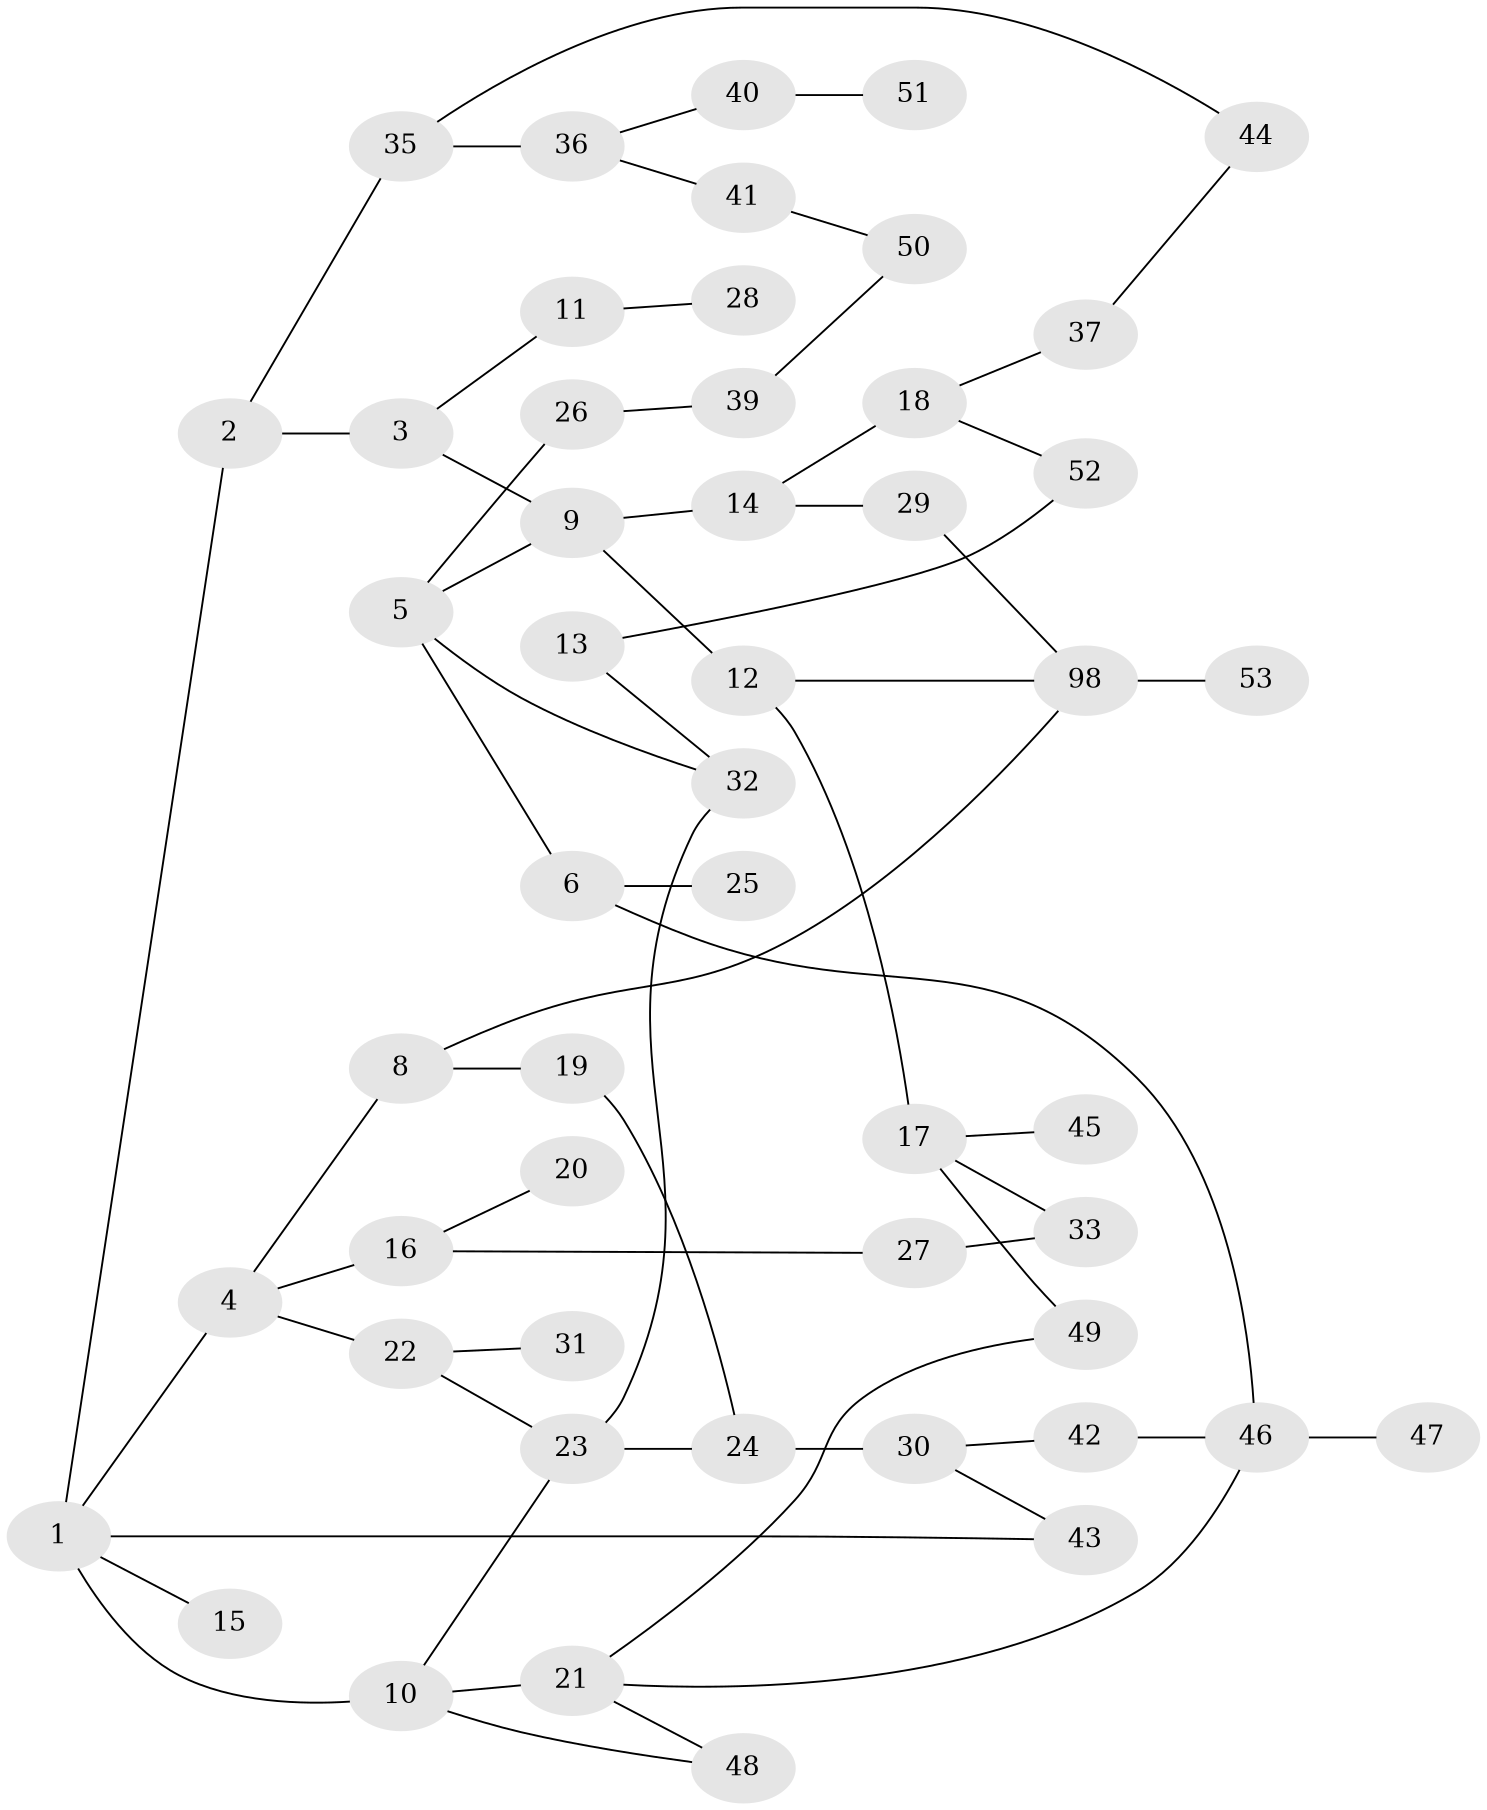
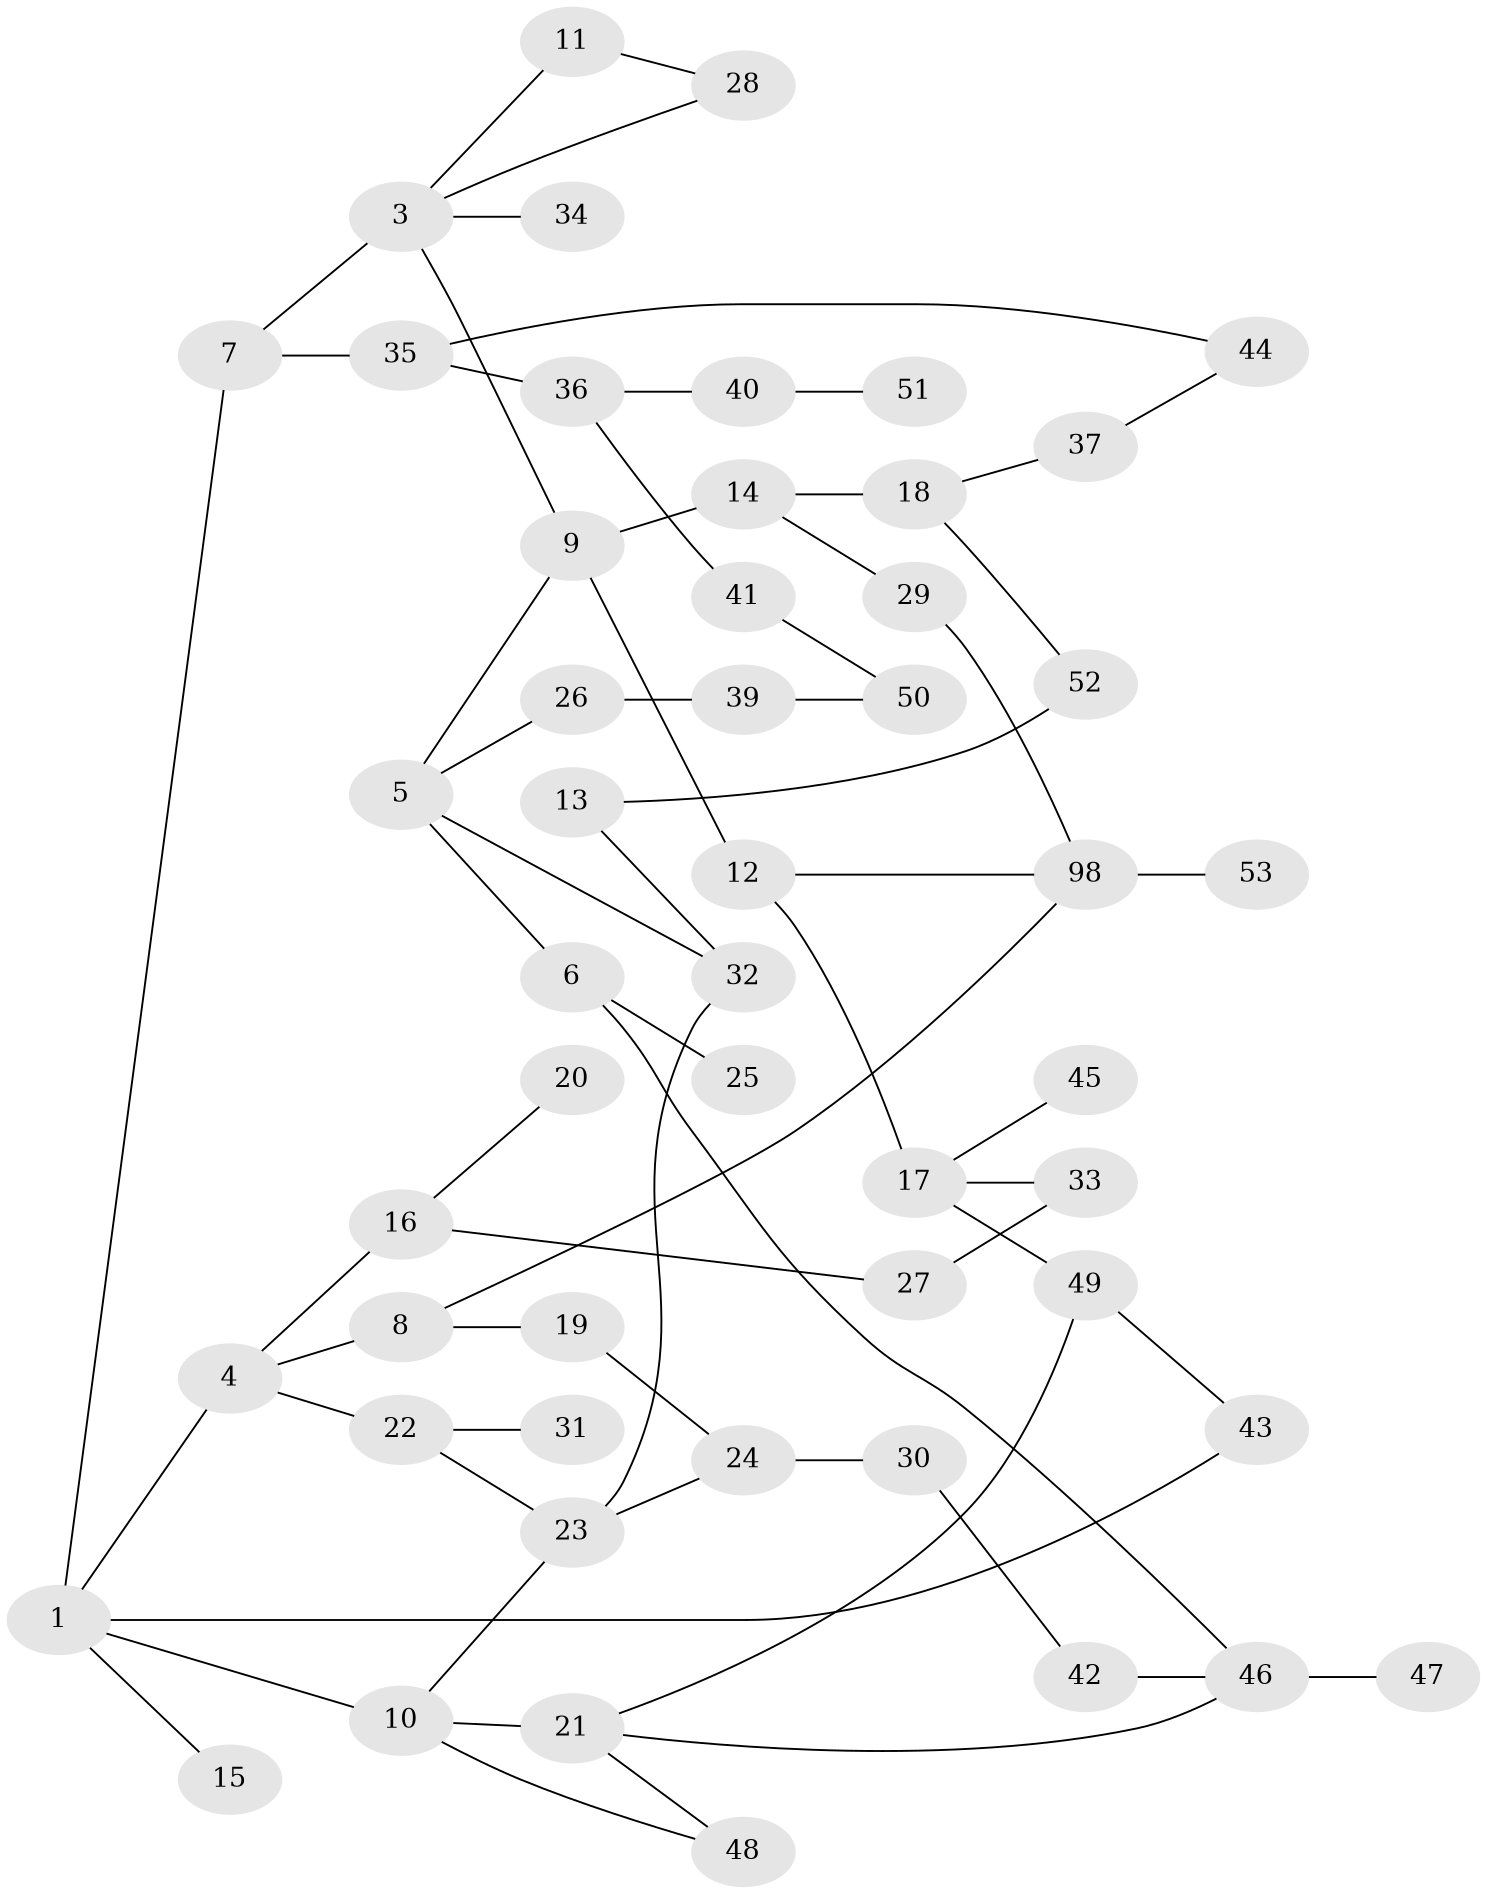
edge "28" -- "3": added
node "34": added
node "2": label "2" -> "7"
edge "30" -- "43": now "49" -- "43"
